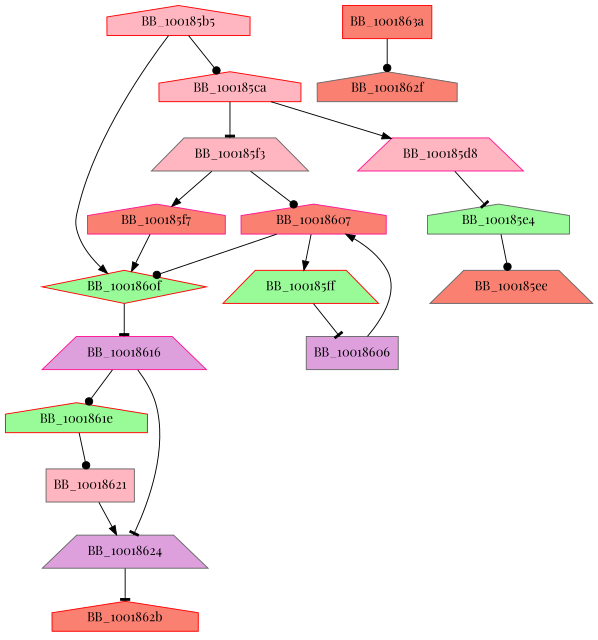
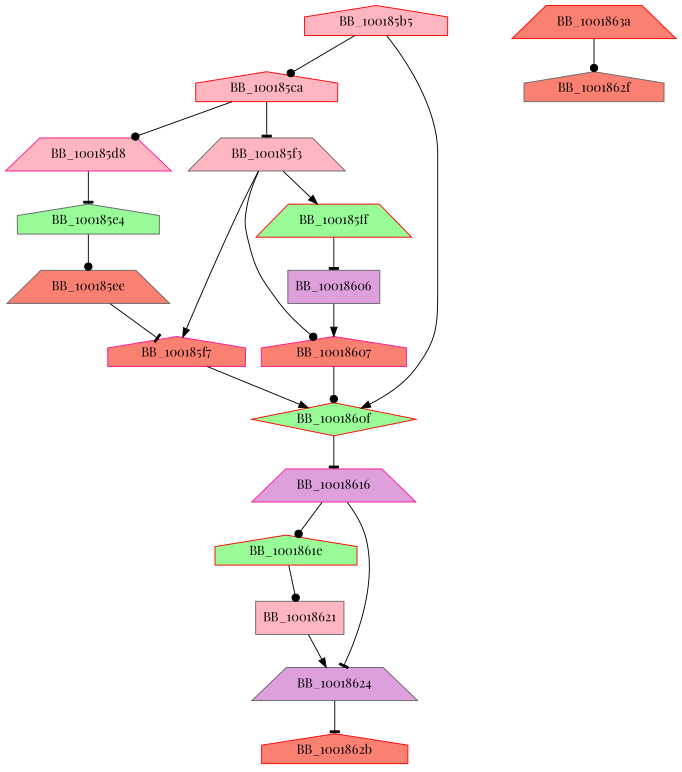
node "BB_1001863a": shape box -> trapezium
edge "BB_100185ca" -> "BB_100185d8": arrowhead normal -> dot
edge "BB_10018607" -> "BB_100185ff": now "BB_100185f3" -> "BB_100185ff"
edge "BB_100185ee" -> "BB_100185f7": added
